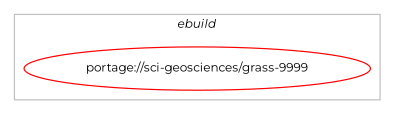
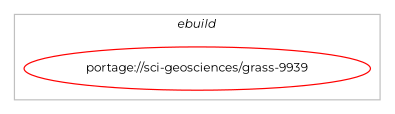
node "portage://sci-geosciences/grass-9999": label "portage://sci-geosciences/grass-9999" -> "portage://sci-geosciences/grass-9939"
